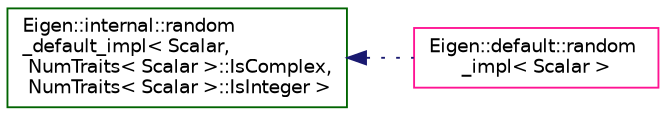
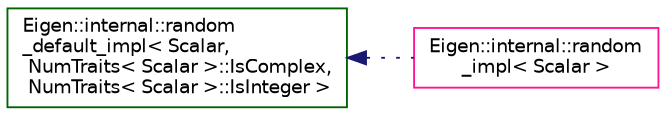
node "Eigen::default::random _impl< Scalar >": label "Eigen::default::random _impl< Scalar >" -> "Eigen::internal::random _impl< Scalar >"
